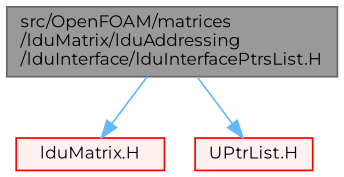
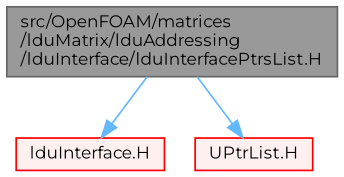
node "lduMatrix.H": label "lduMatrix.H" -> "lduInterface.H"
